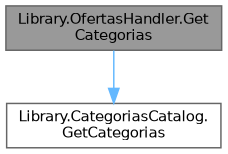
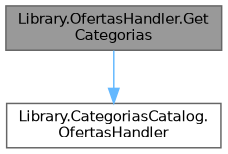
node "Library.CategoriasCatalog. GetCategorias": label "Library.CategoriasCatalog. GetCategorias" -> "Library.CategoriasCatalog. OfertasHandler"
